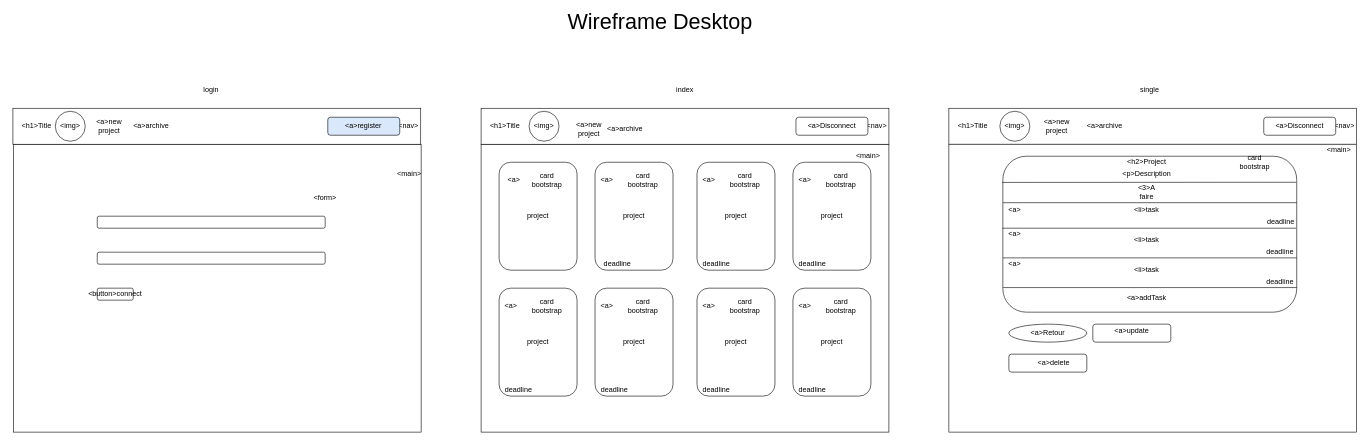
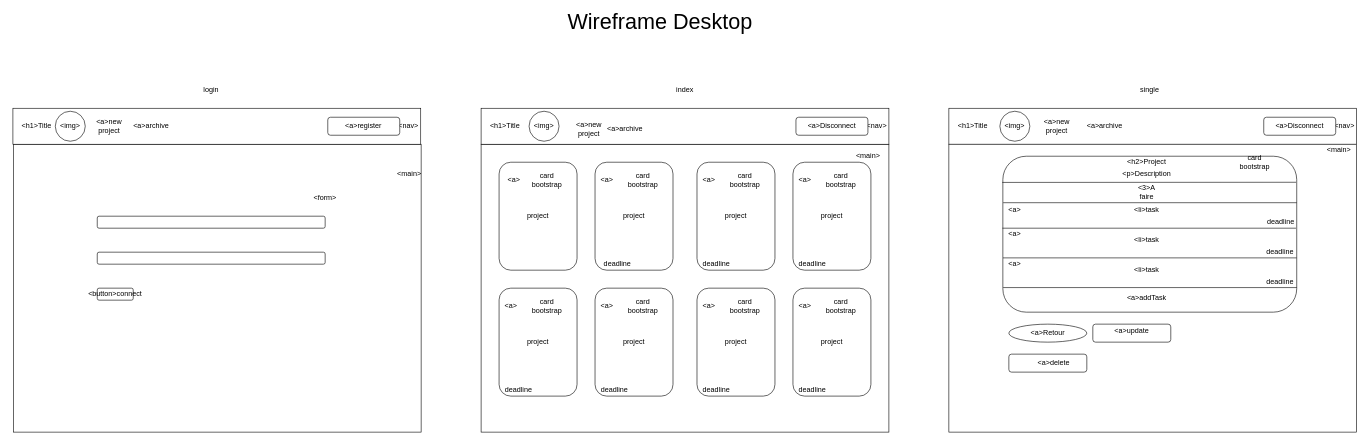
node "<a>register": fillcolor #dae8fc -> #ffffff
